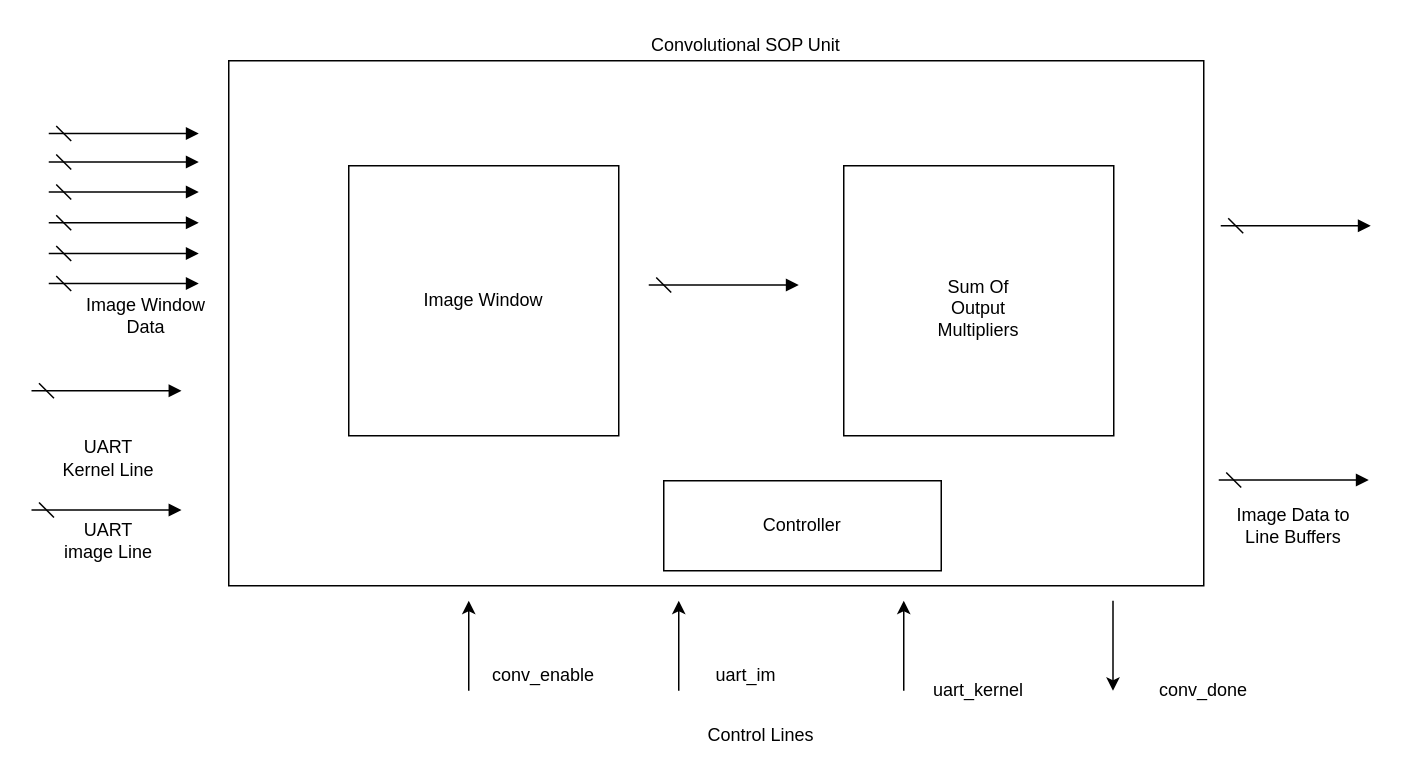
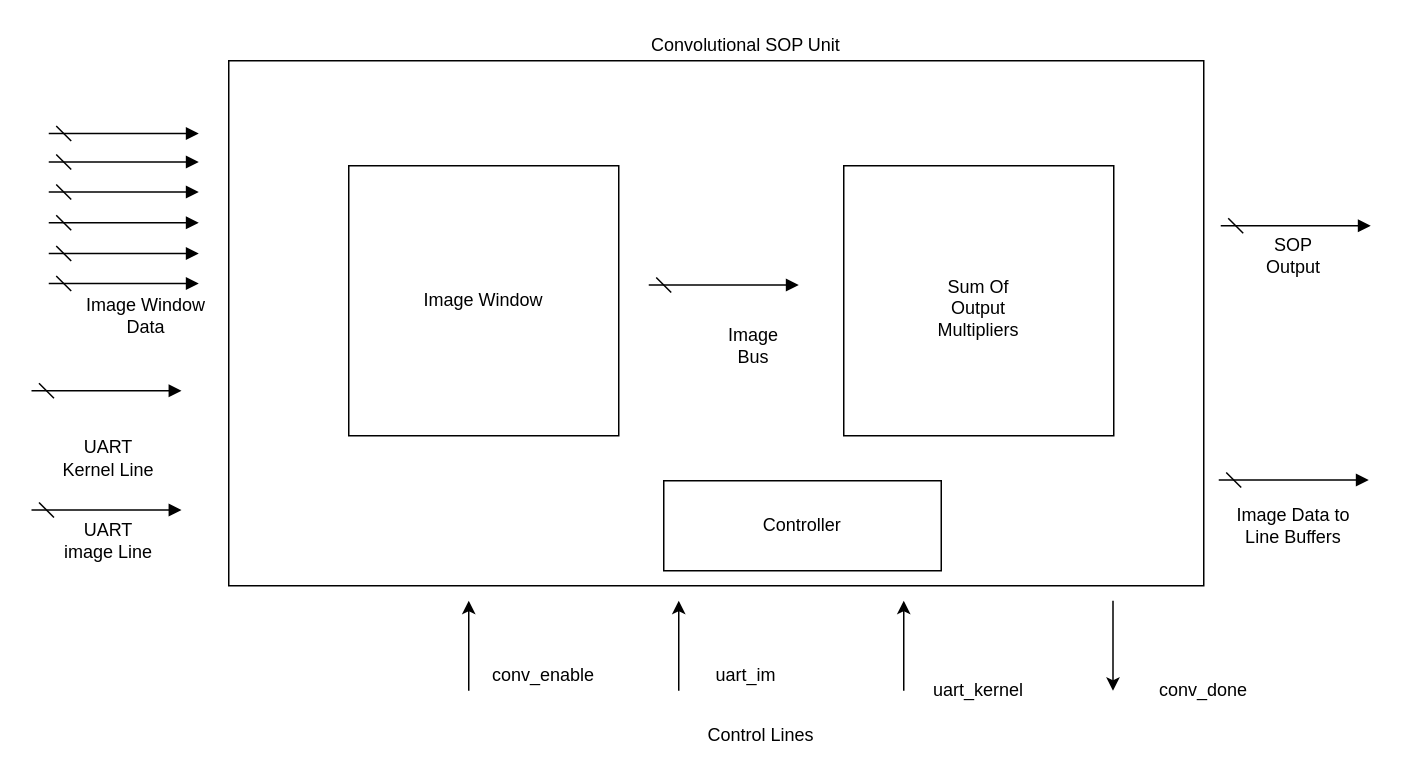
node "SOP Output": added
node "Image Bus": added
